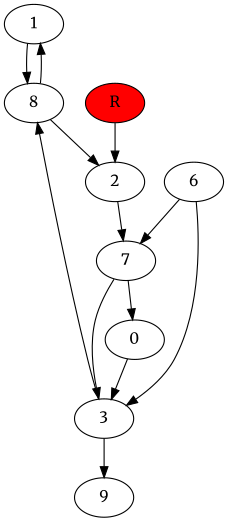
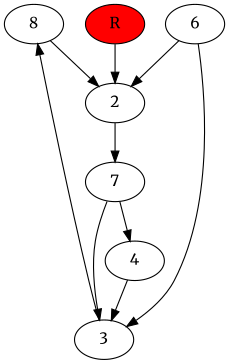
node "1": removed
edge "6" -> "7": now "6" -> "2"
node "0": label "0" -> "4"
node "9": removed
